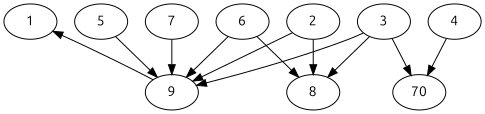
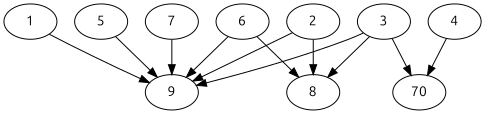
edge "9" -> "1": reversed
